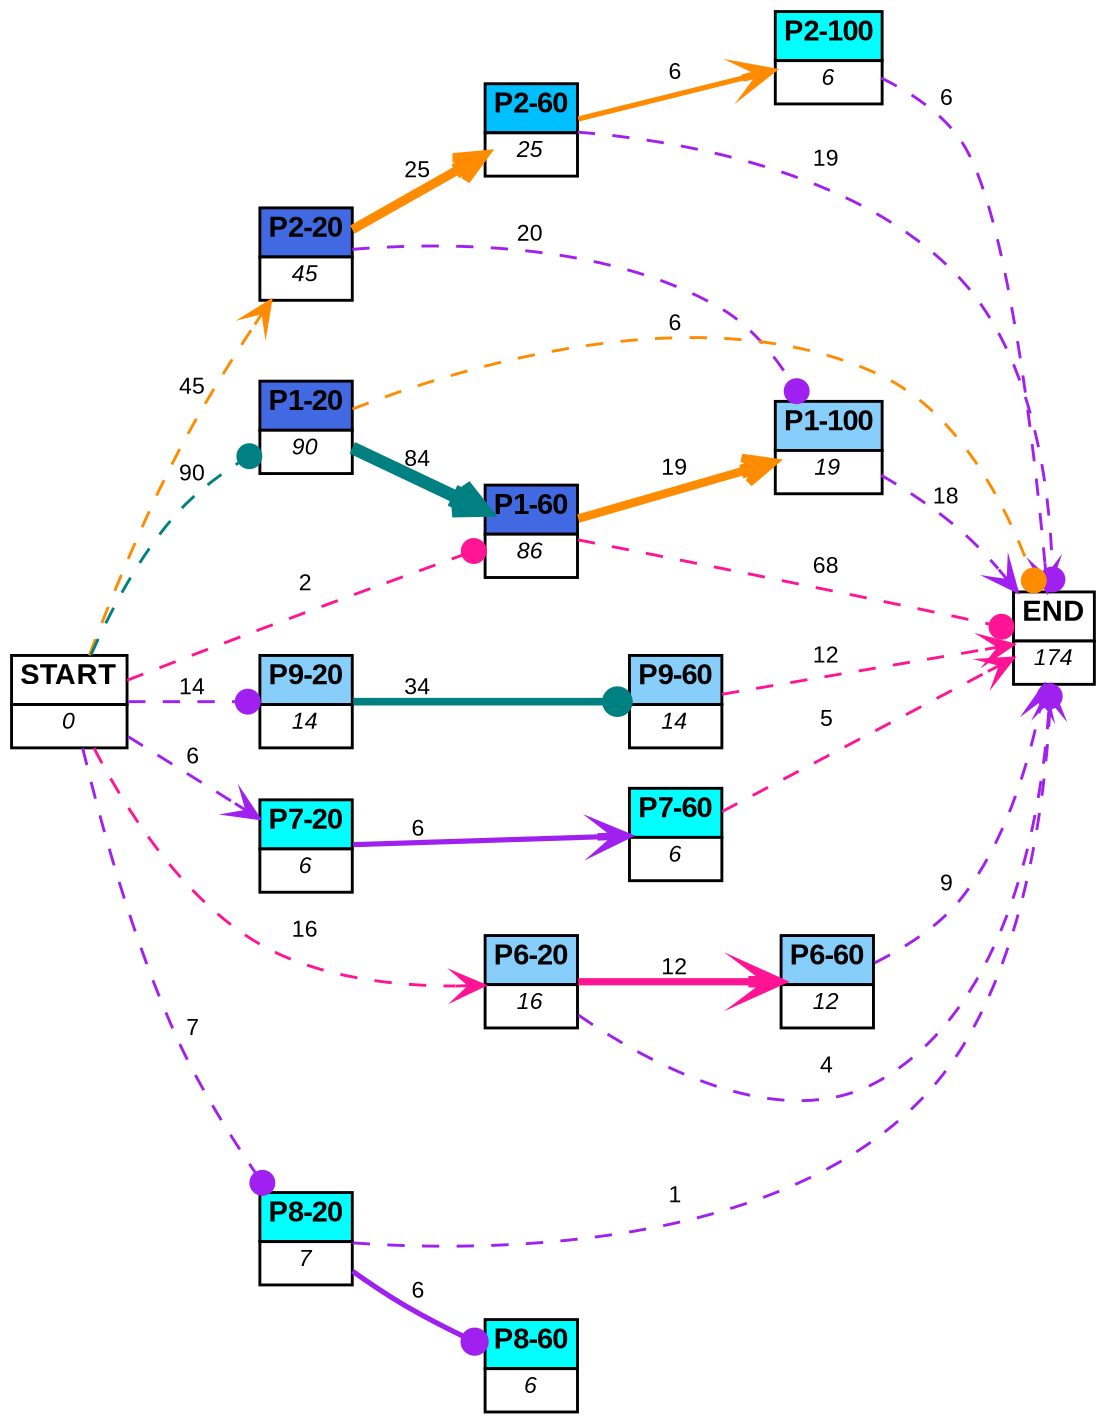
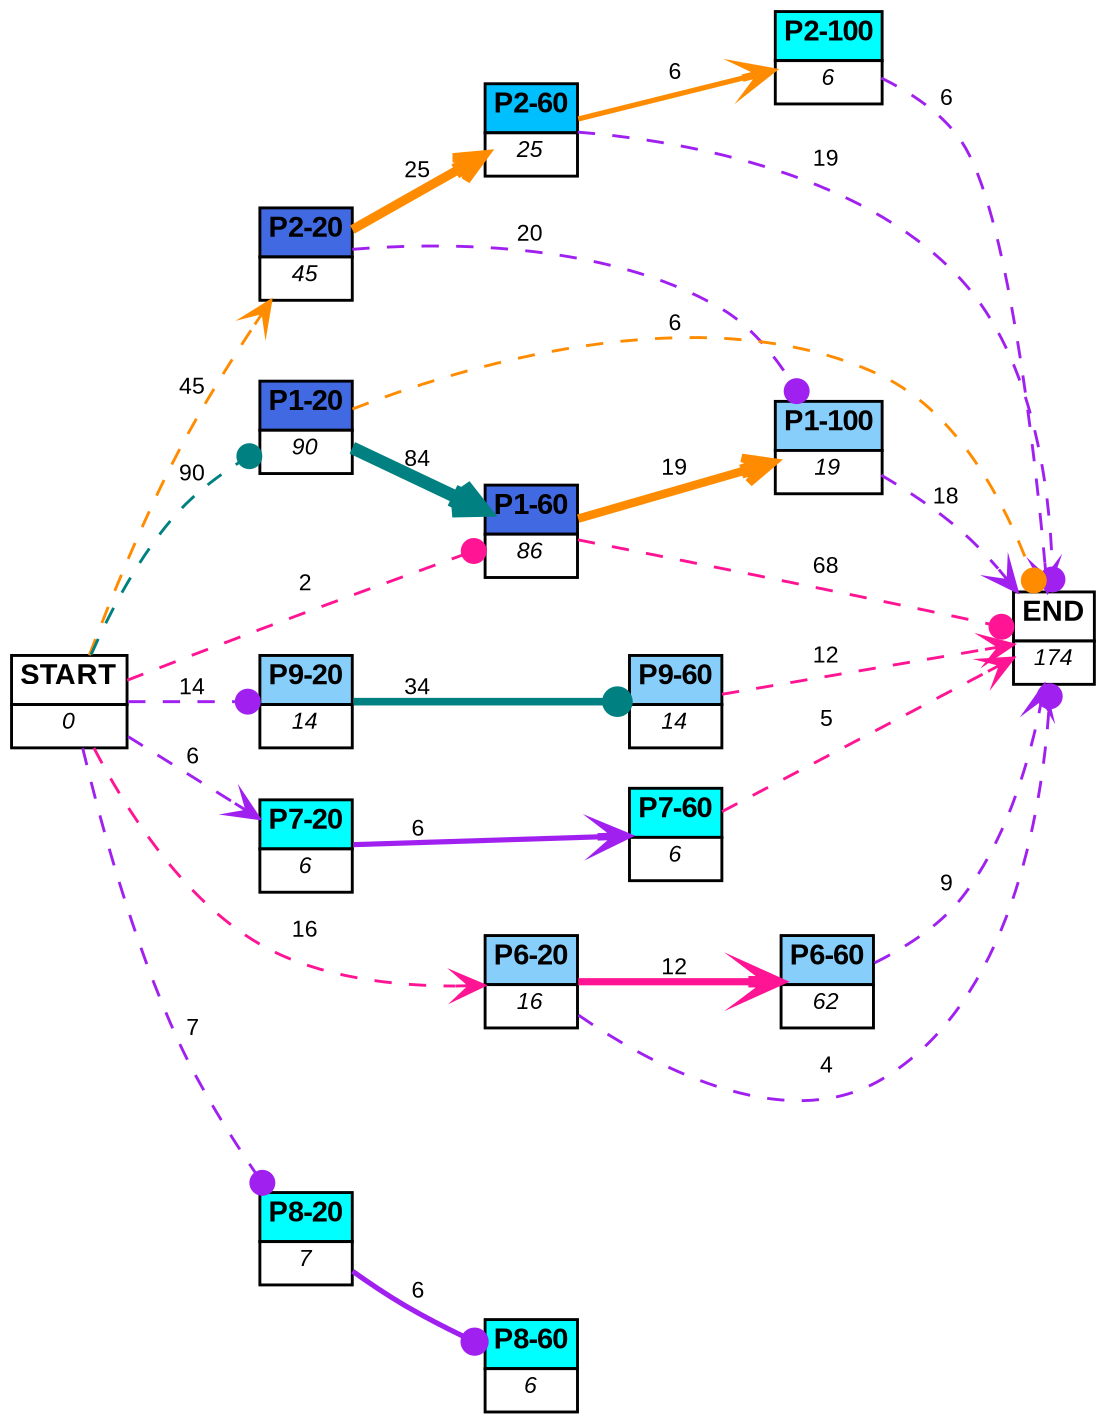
node "P6-60": text "12" -> "62"
edge "P8-20" -> "END": removed, label "1"
